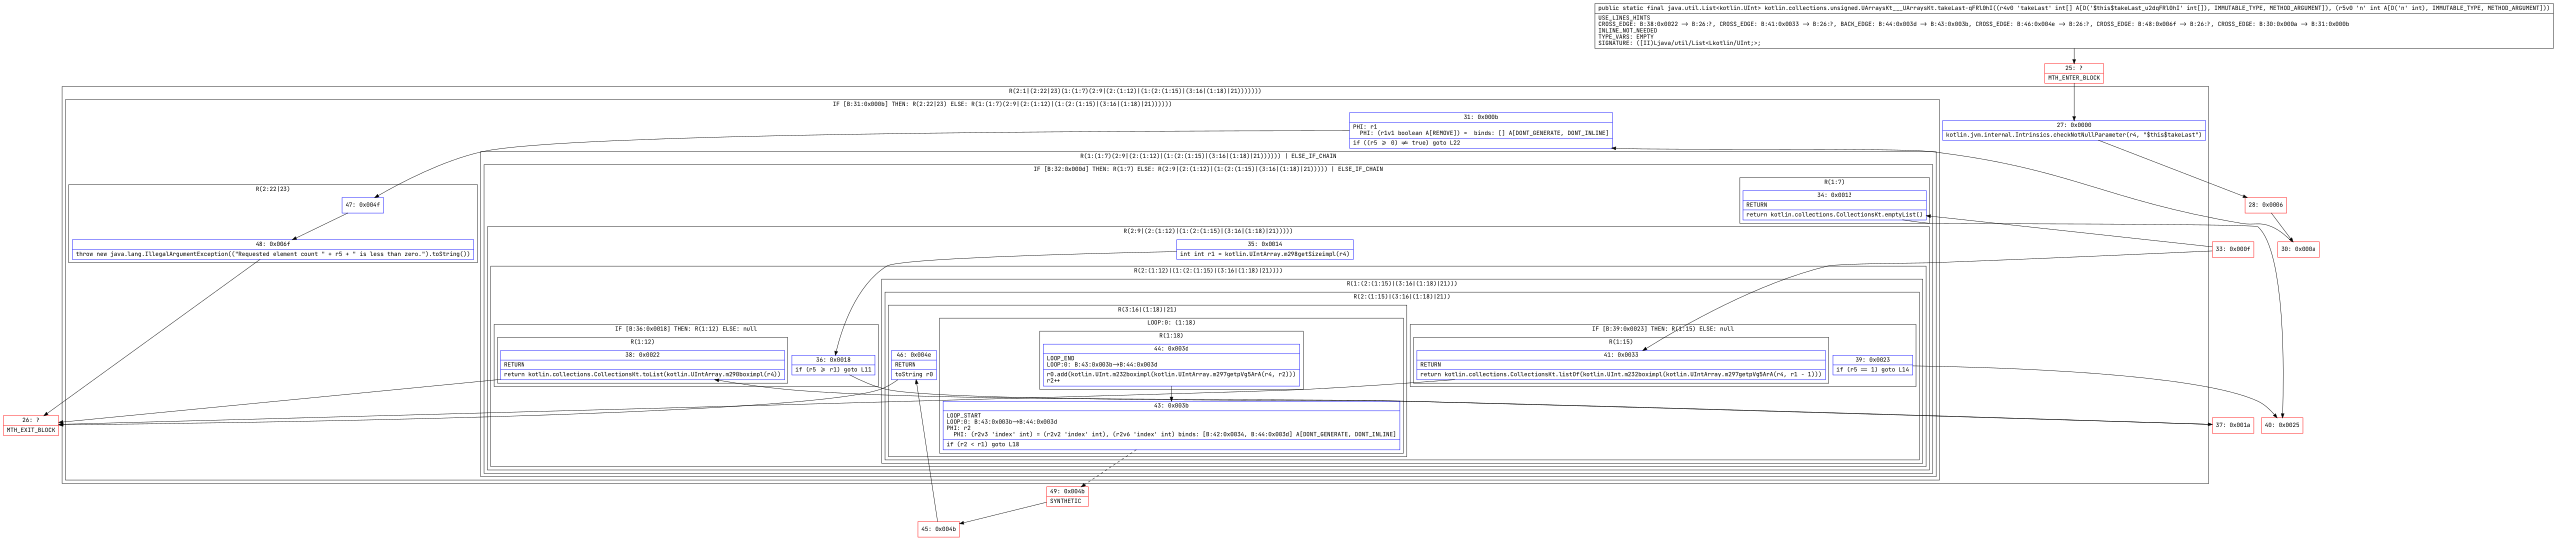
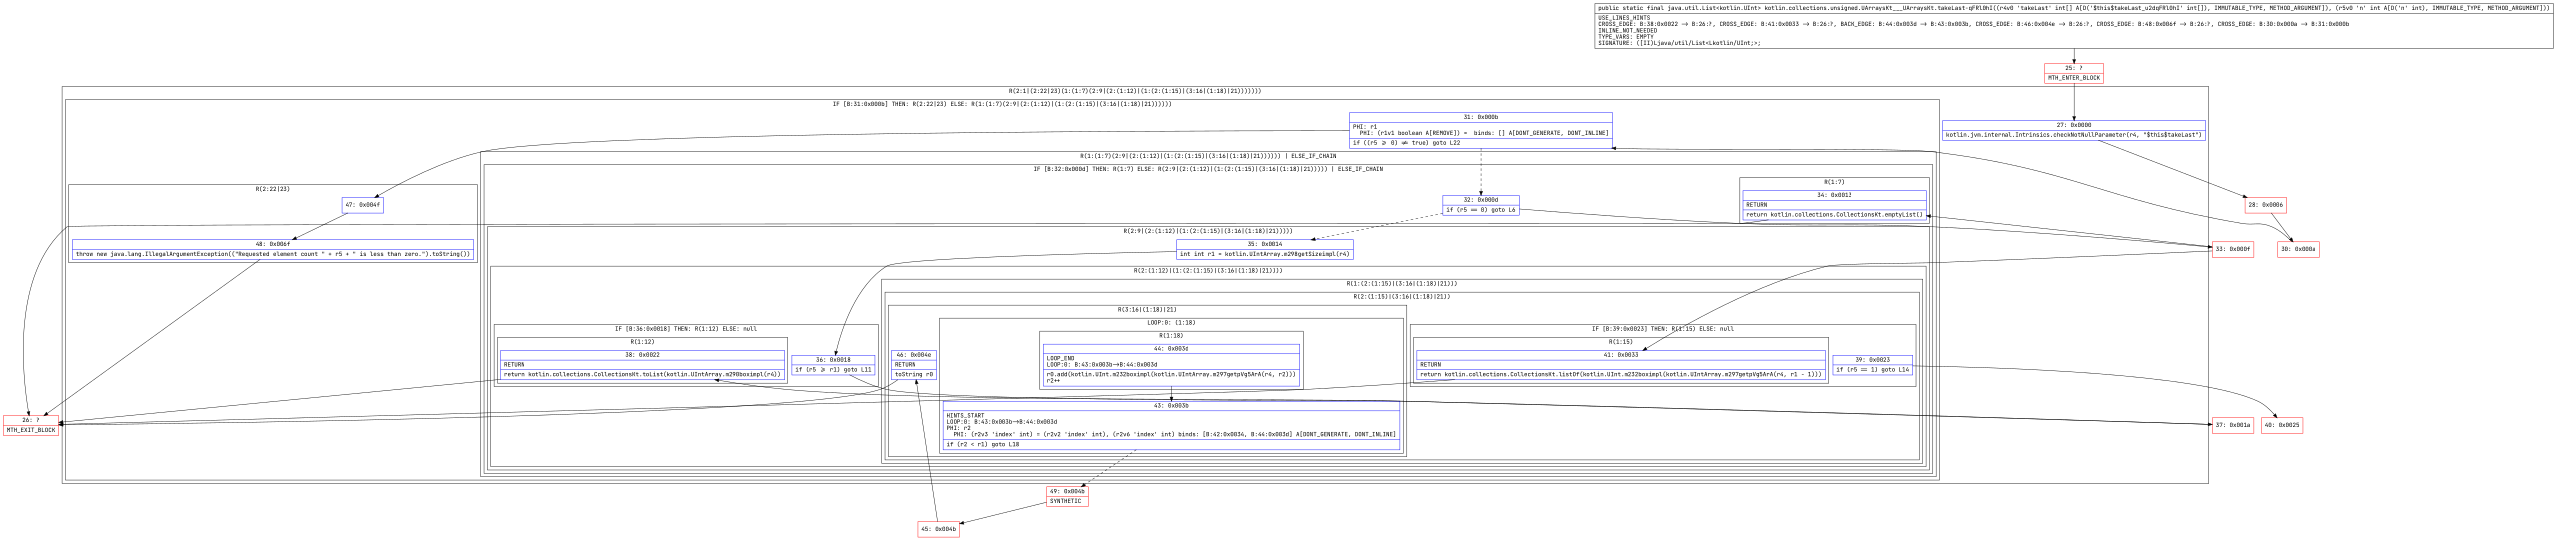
node "32: 0x000d": added
edge "34: 0x0013" -> "40: 0x0025": now "34: 0x0013" -> "26: ?"
node "43: 0x003b": text "LOOP_START" -> "HINTS_START"
